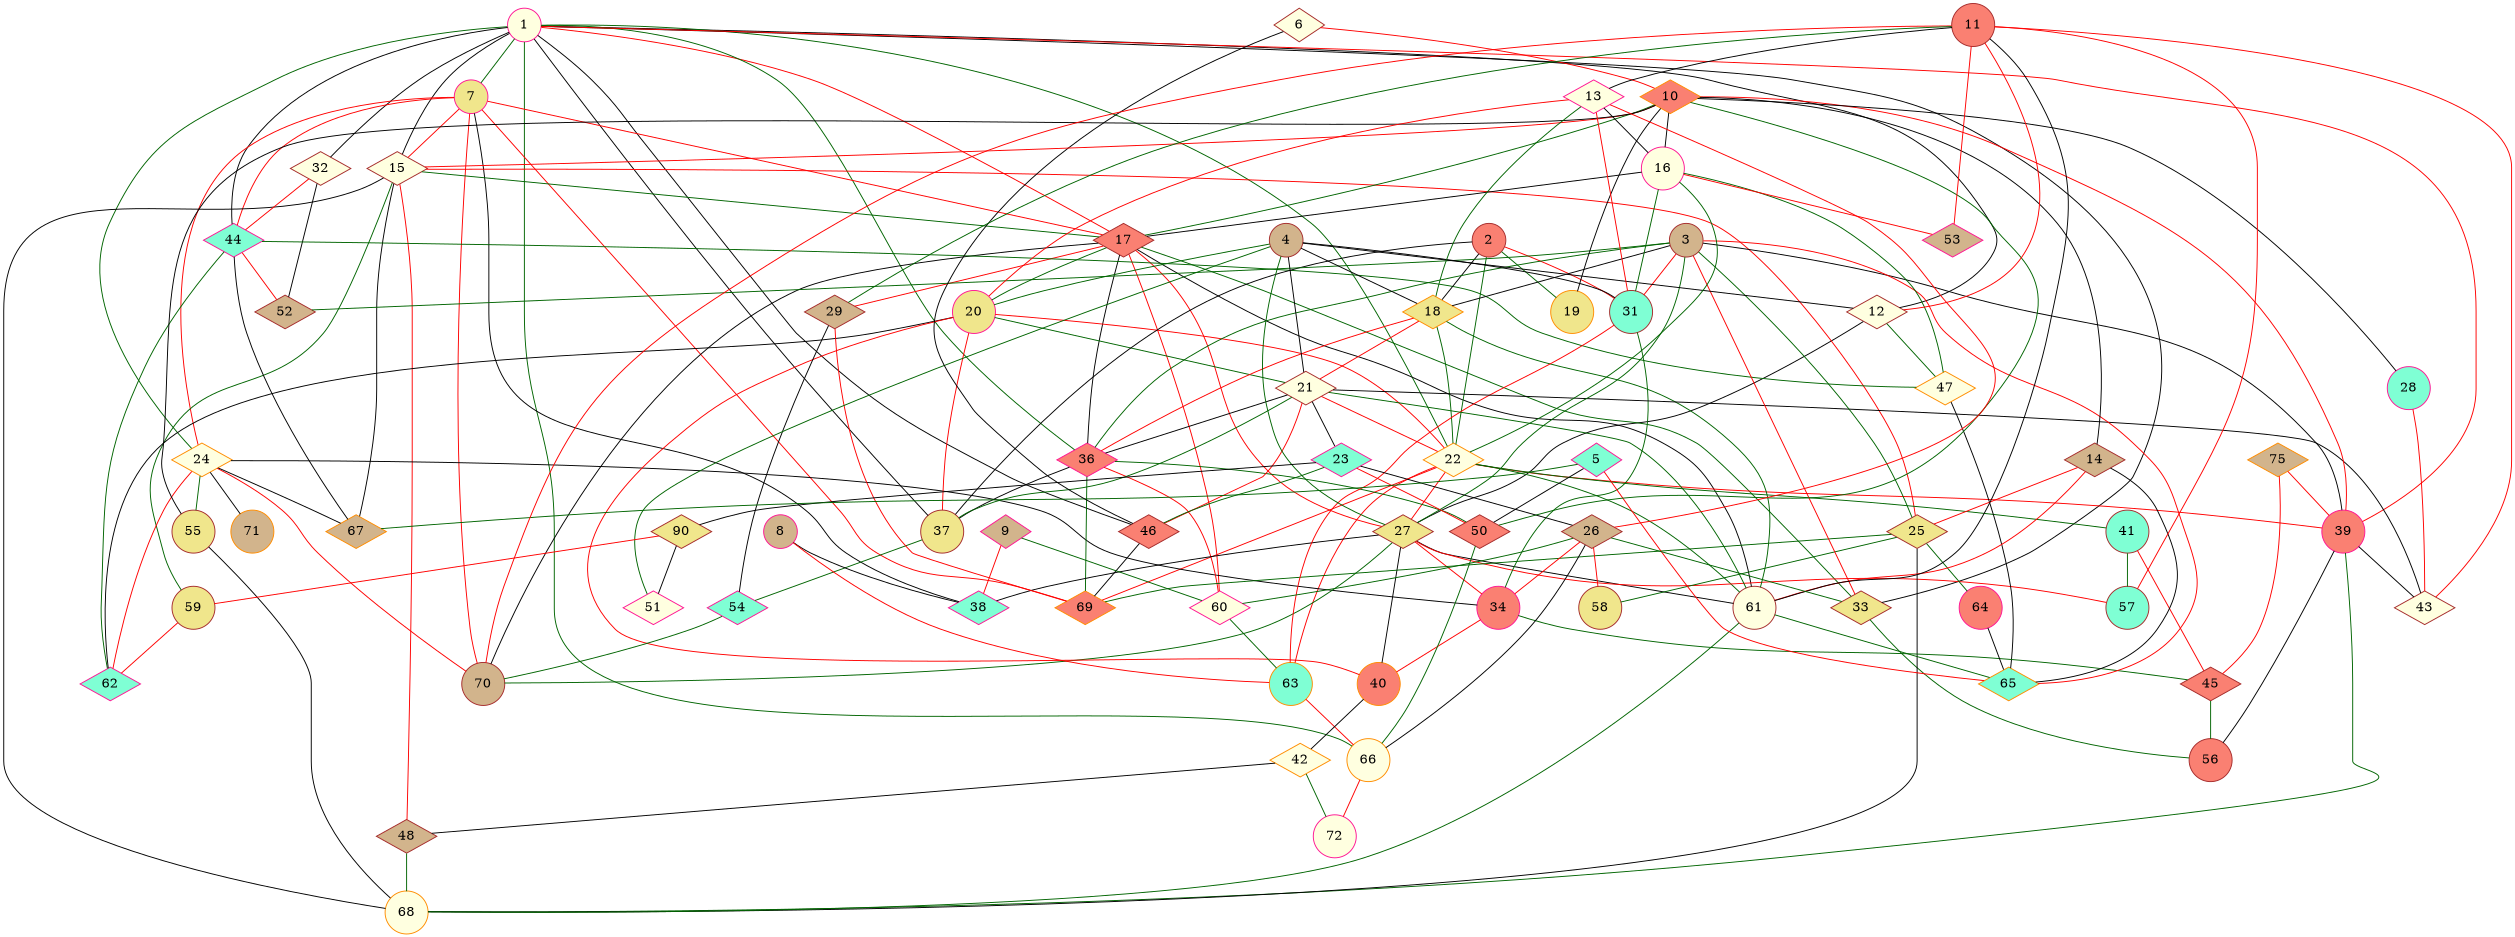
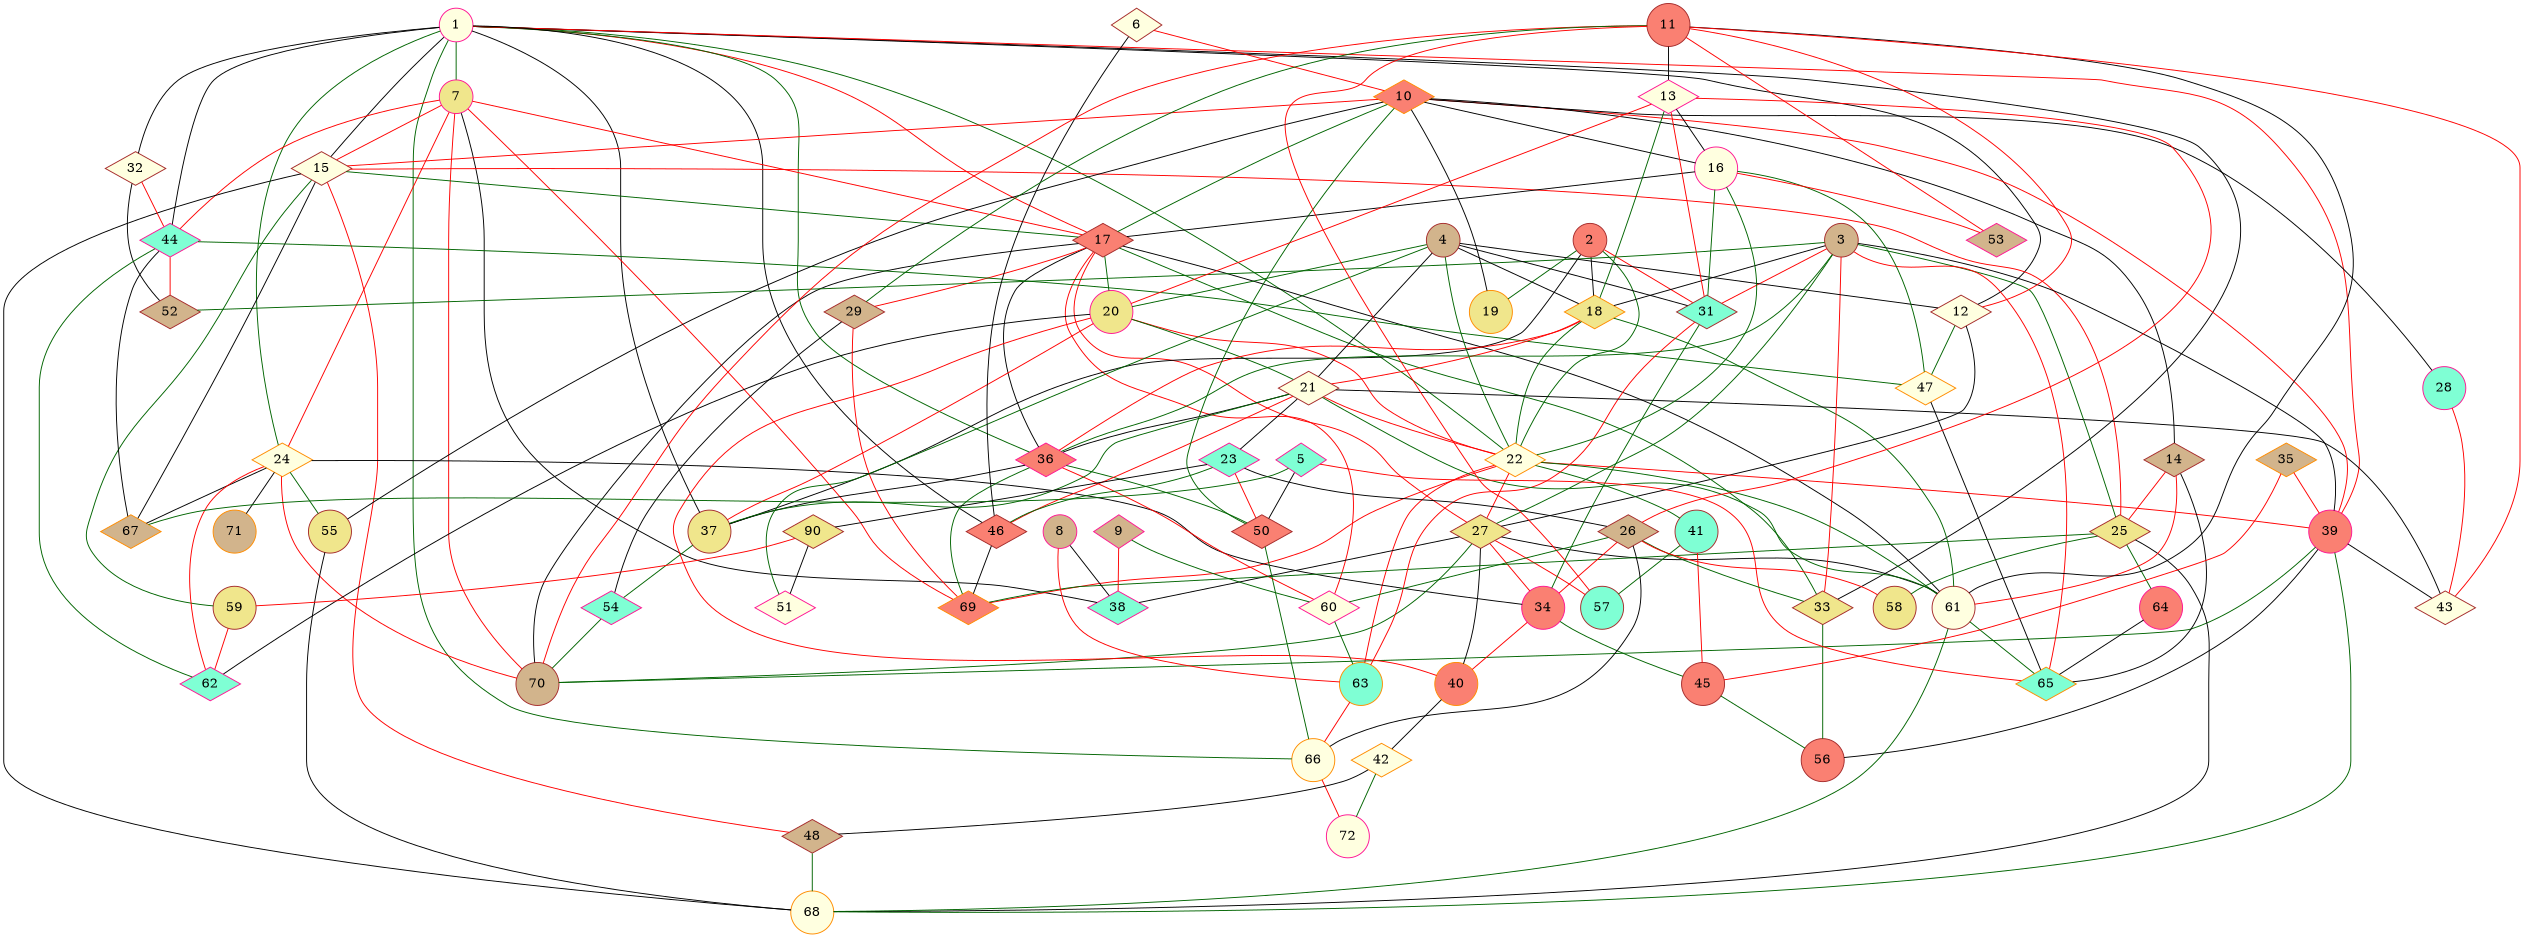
node "31": shape circle -> diamond
edge "4" -- "27": now "4" -- "22"
node "75": label "75" -> "35"
edge "39" -- "70": added
node "45": shape diamond -> circle
